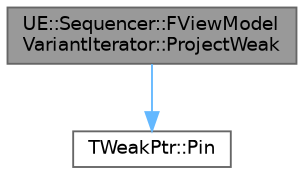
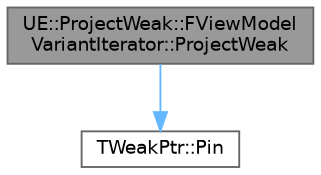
node "UE::Sequencer::FViewModel VariantIterator::ProjectWeak": label "UE::Sequencer::FViewModel VariantIterator::ProjectWeak" -> "UE::ProjectWeak::FViewModel VariantIterator::ProjectWeak"
